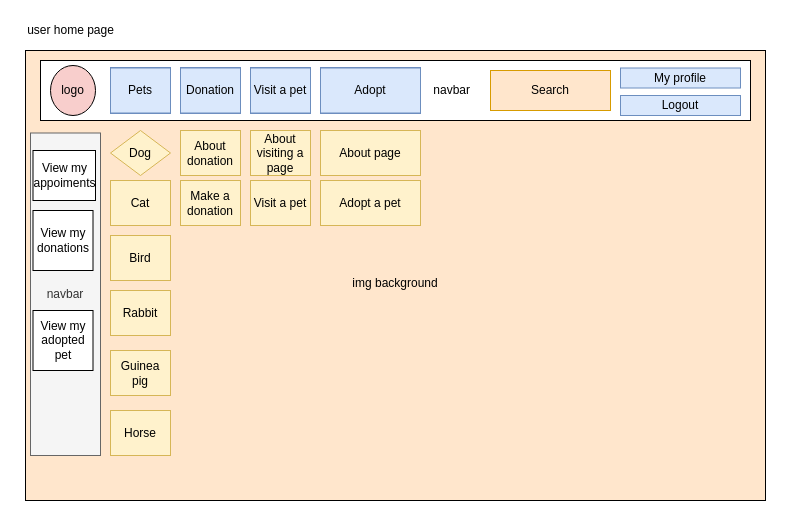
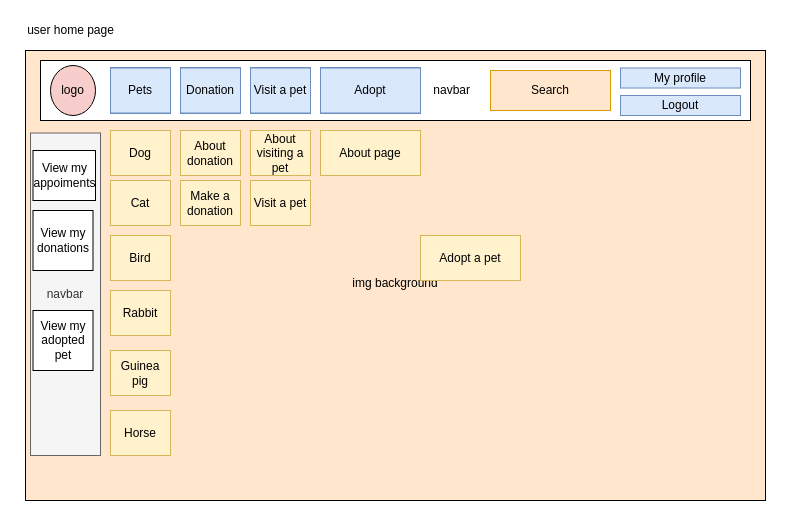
node "Dog": shape diamond -> rectangle
node "About visiting a page": label "About visiting a page" -> "About visiting a pet"
node "Adopt a pet": moved (371, 203) -> (471, 258)
